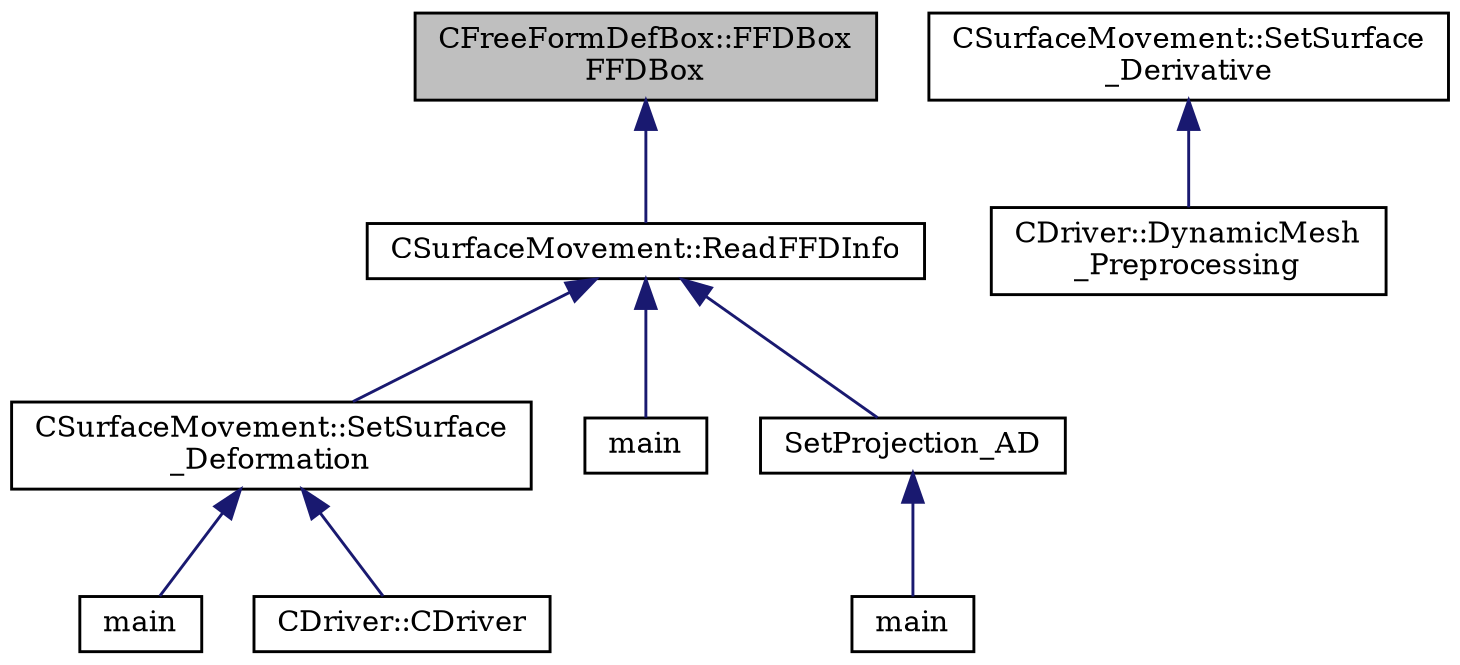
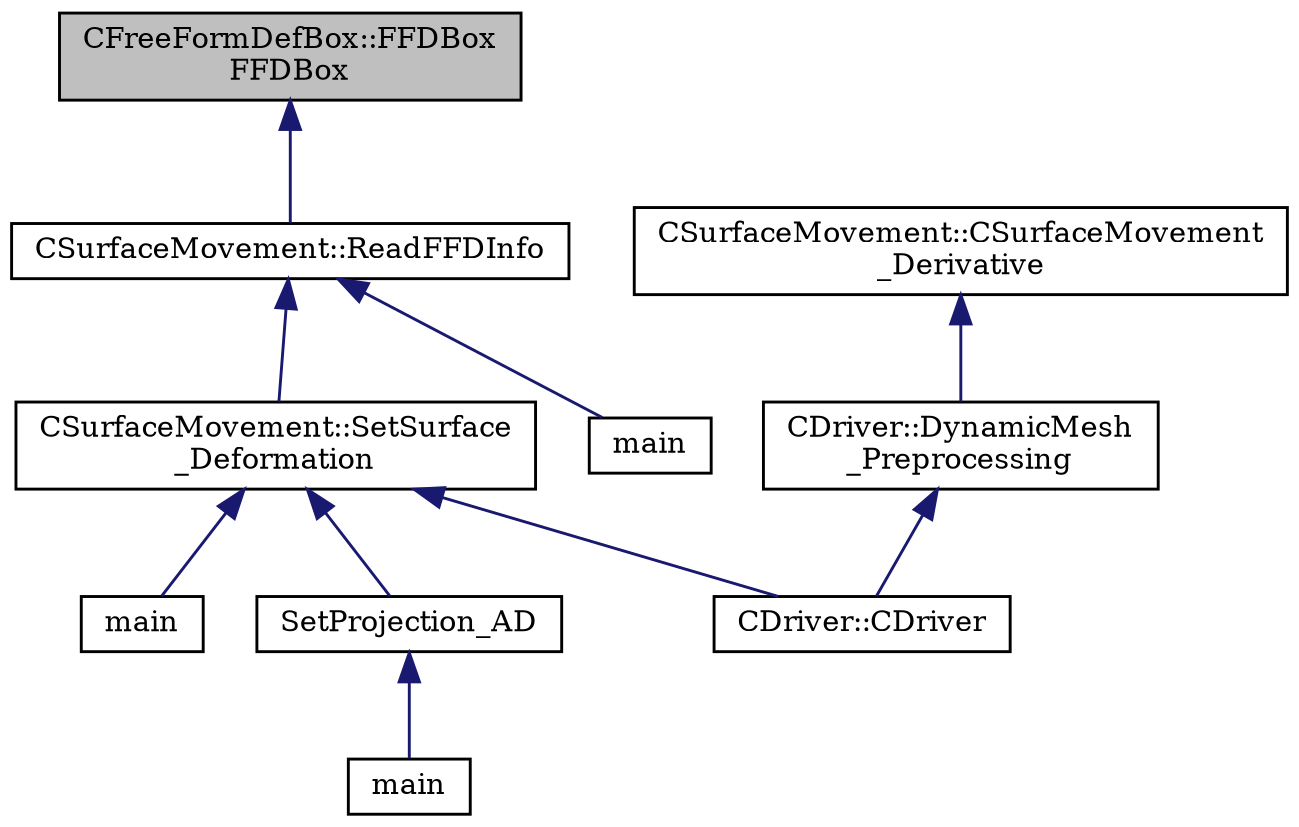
node "CSurfaceMovement::SetSurface _Derivative": label "CSurfaceMovement::SetSurface _Derivative" -> "CSurfaceMovement::CSurfaceMovement _Derivative"
edge "SetProjection_AD" -> "CSurfaceMovement::ReadFFDInfo": now "SetProjection_AD" -> "CSurfaceMovement::SetSurface _Deformation"
edge "CDriver::CDriver" -> "CDriver::DynamicMesh _Preprocessing": added
